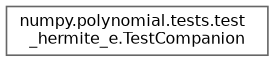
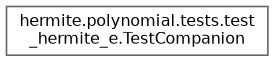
node "numpy.polynomial.tests.test _hermite_e.TestCompanion": label "numpy.polynomial.tests.test _hermite_e.TestCompanion" -> "hermite.polynomial.tests.test _hermite_e.TestCompanion"
